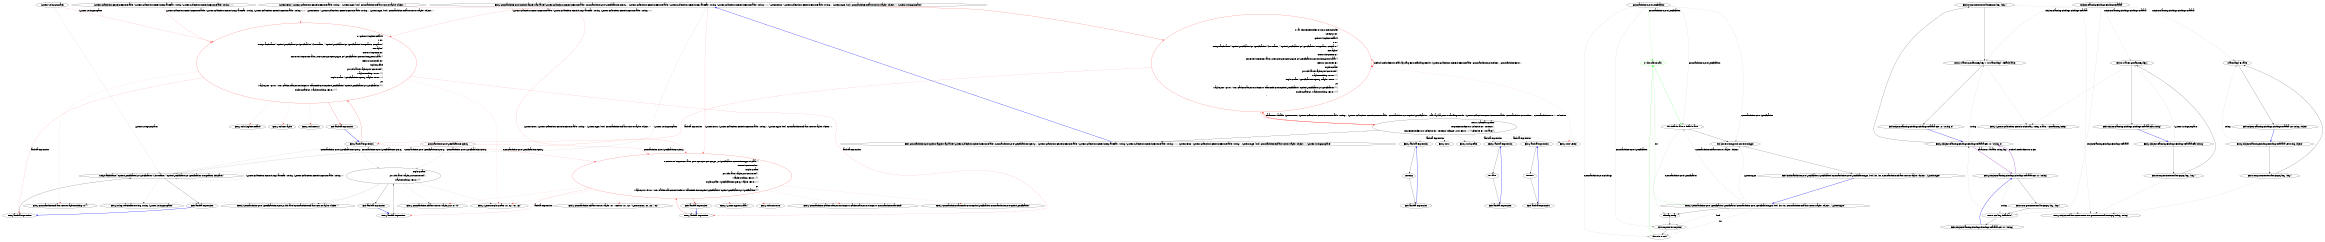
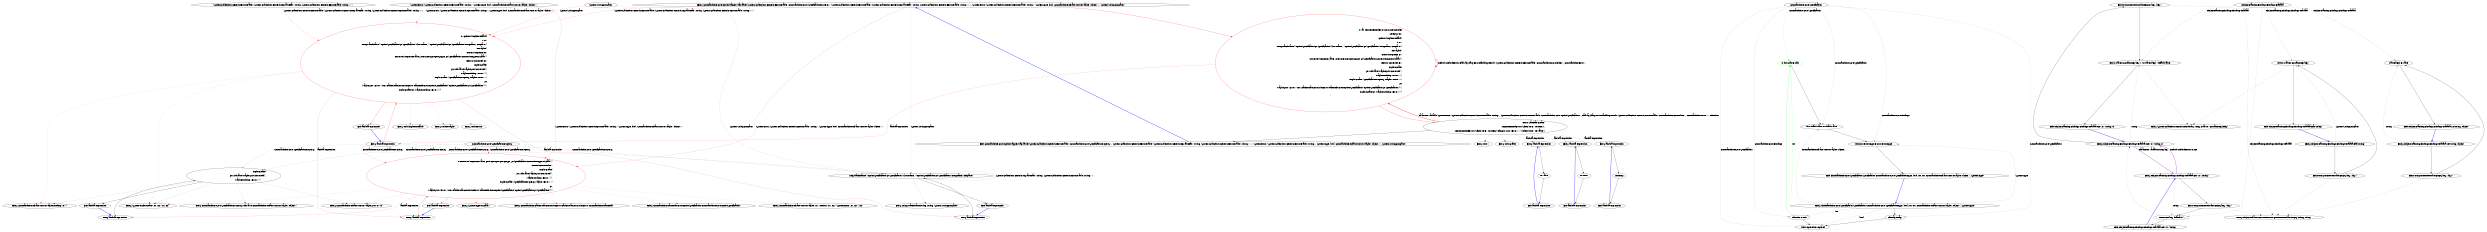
edge "0: this.max = max" -> "this.defaultValue = defaultValue": color green -> black
edge "CommandLine.Core.Specification" -> "this.conversionType = conversionType": label "CommandLine.Core.Specification" -> "CommandLine.Core.Bindings"
node "Entry Unk.Select": removed
edge "this.defaultValue = defaultValue" -> "this.tag = tag": now "CommandLine.Core.Specification" -> "this.tag = tag"
node "Entry Unk.converter": removed
edge "this.required = required" -> "this.min = min": reversed
